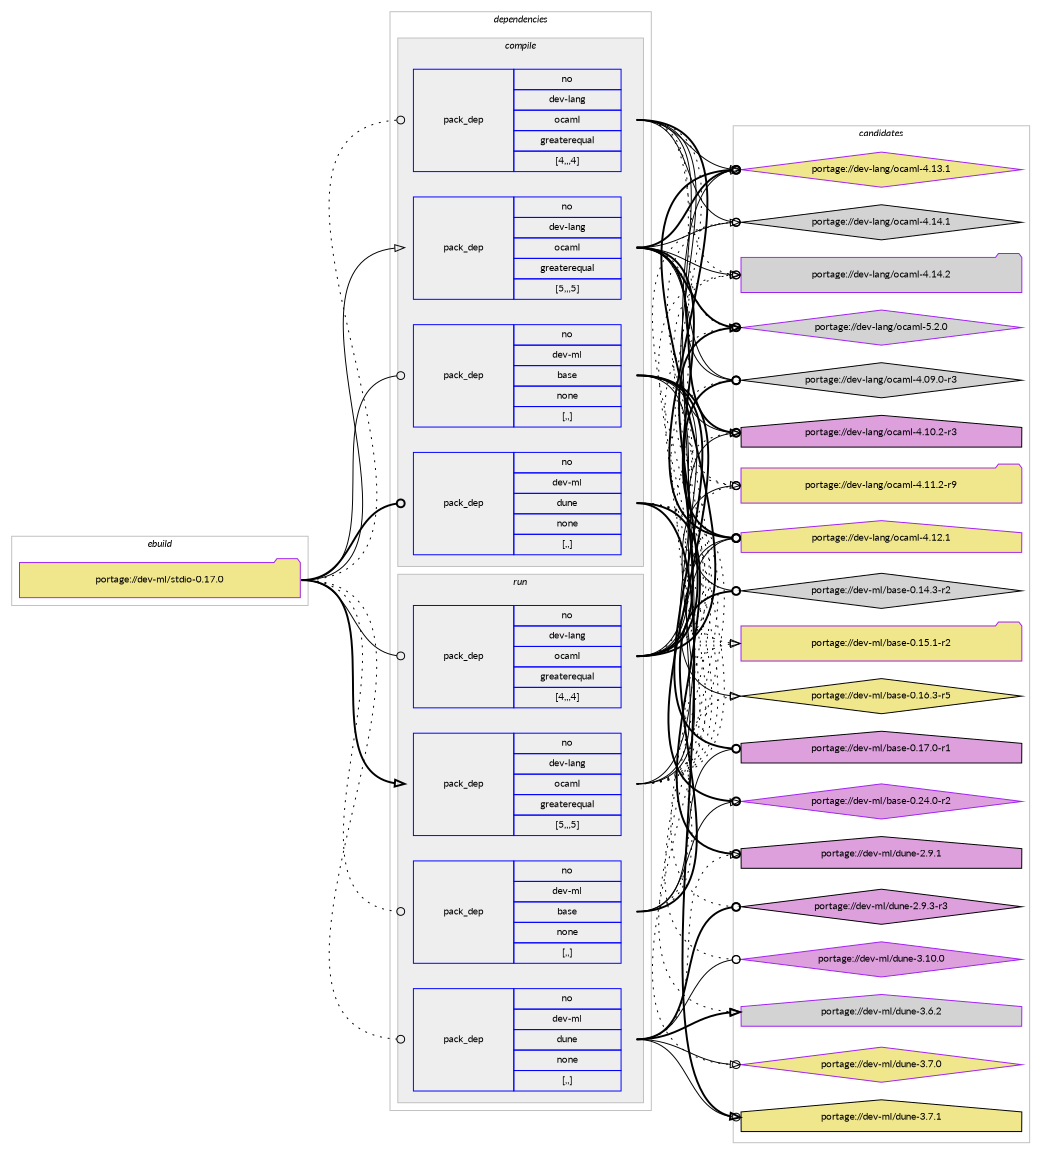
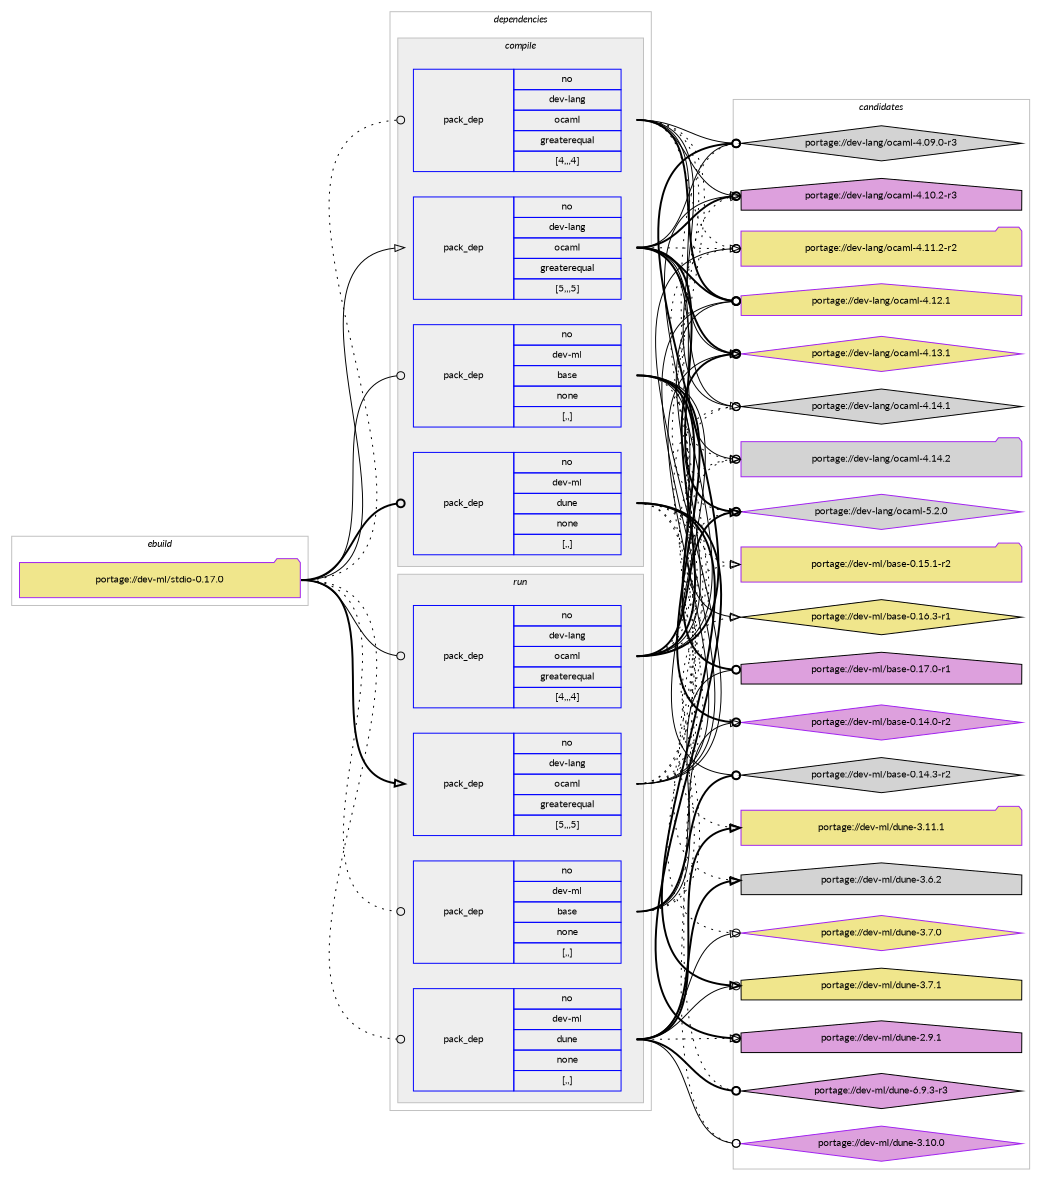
node "portage://dev-lang/ocaml-4.11.2-r9": label "portage://dev-lang/ocaml-4.11.2-r9" -> "portage://dev-lang/ocaml-4.11.2-r2"
node "portage://dev-ml/base-0.16.3-r5": label "portage://dev-ml/base-0.16.3-r5" -> "portage://dev-ml/base-0.16.3-r1"
node "portage://dev-ml/base-0.24.0-r2": label "portage://dev-ml/base-0.24.0-r2" -> "portage://dev-ml/base-0.14.0-r2"
node "portage://dev-ml/dune-3.11.1": added
node "portage://dev-ml/dune-2.9.3-r3": label "portage://dev-ml/dune-2.9.3-r3" -> "portage://dev-ml/dune-6.9.3-r3"
node "portage://dev-ml/dune-3.6.2": color purple -> black
